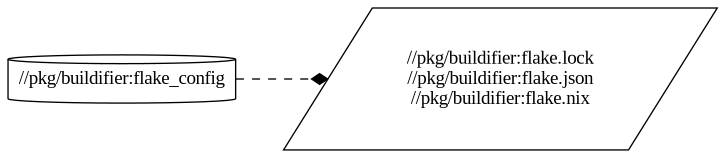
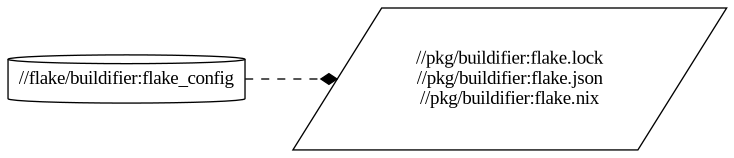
node "//pkg/buildifier:flake_config": label "//pkg/buildifier:flake_config" -> "//flake/buildifier:flake_config"
